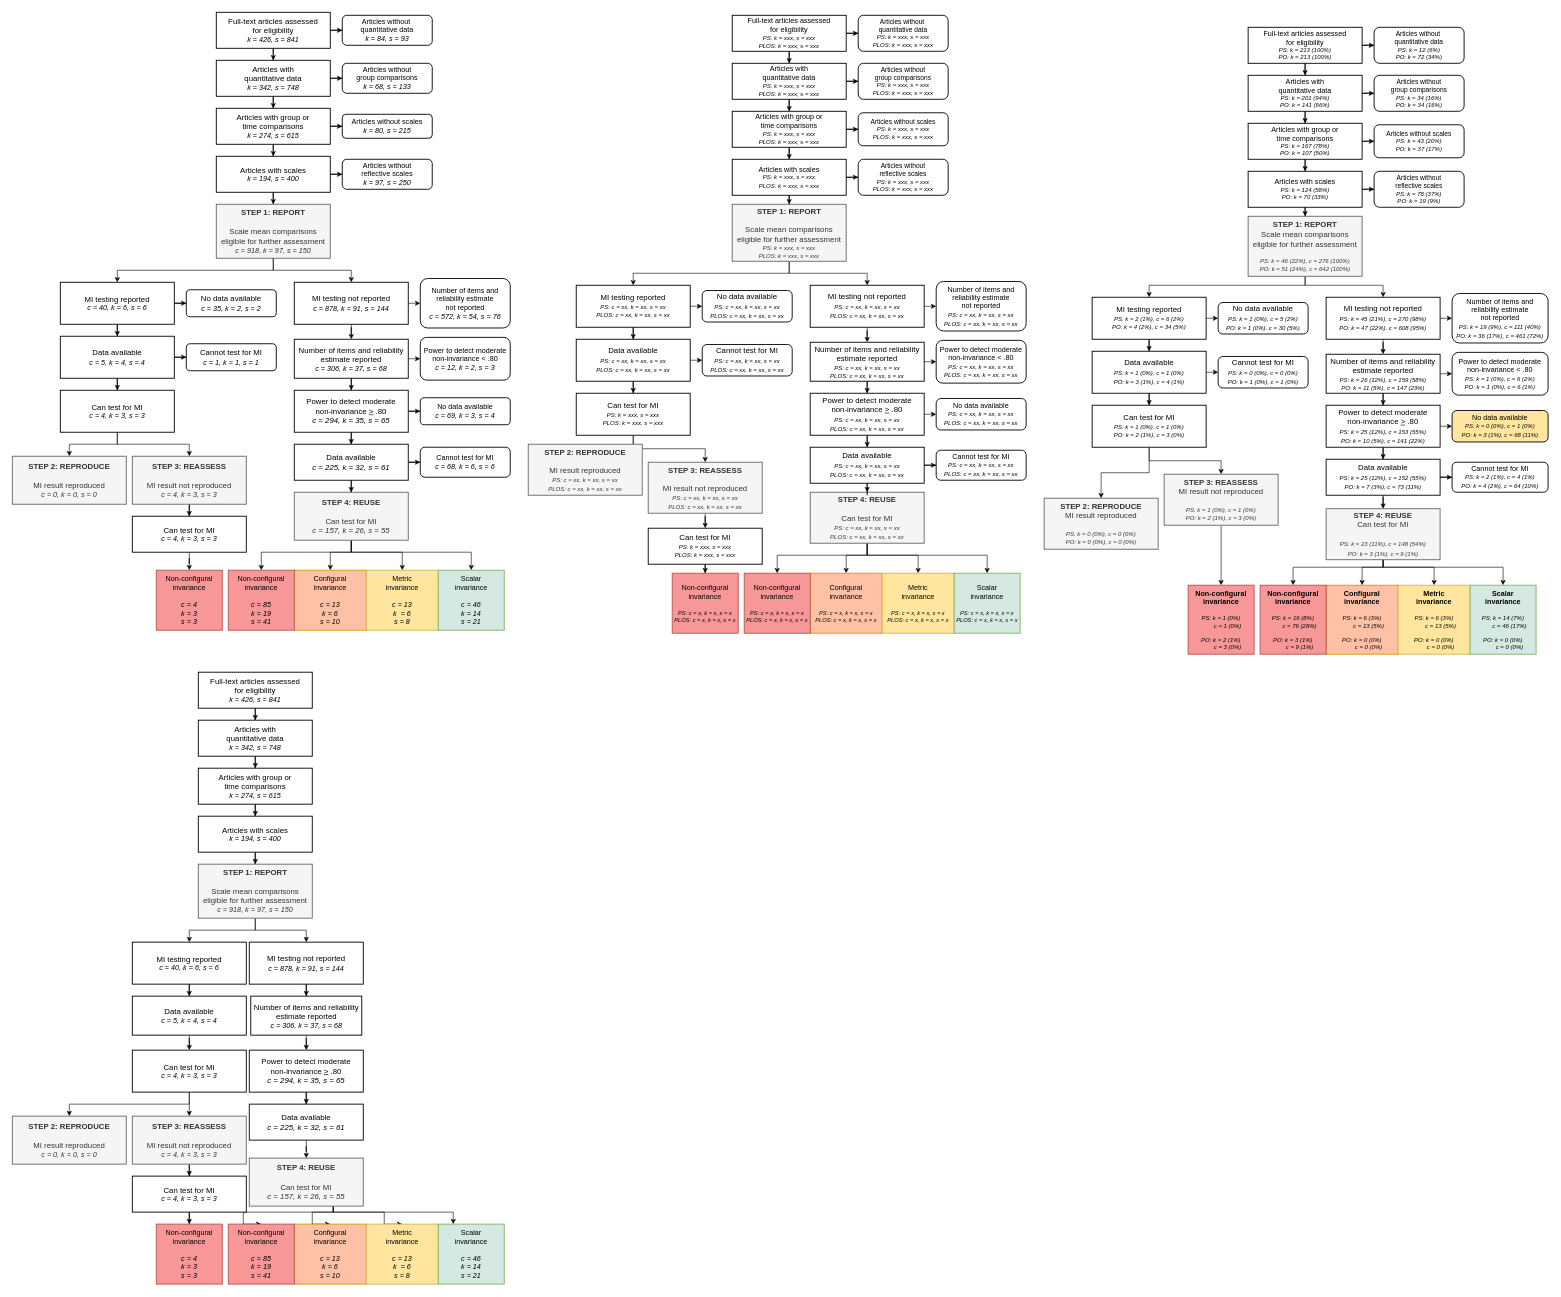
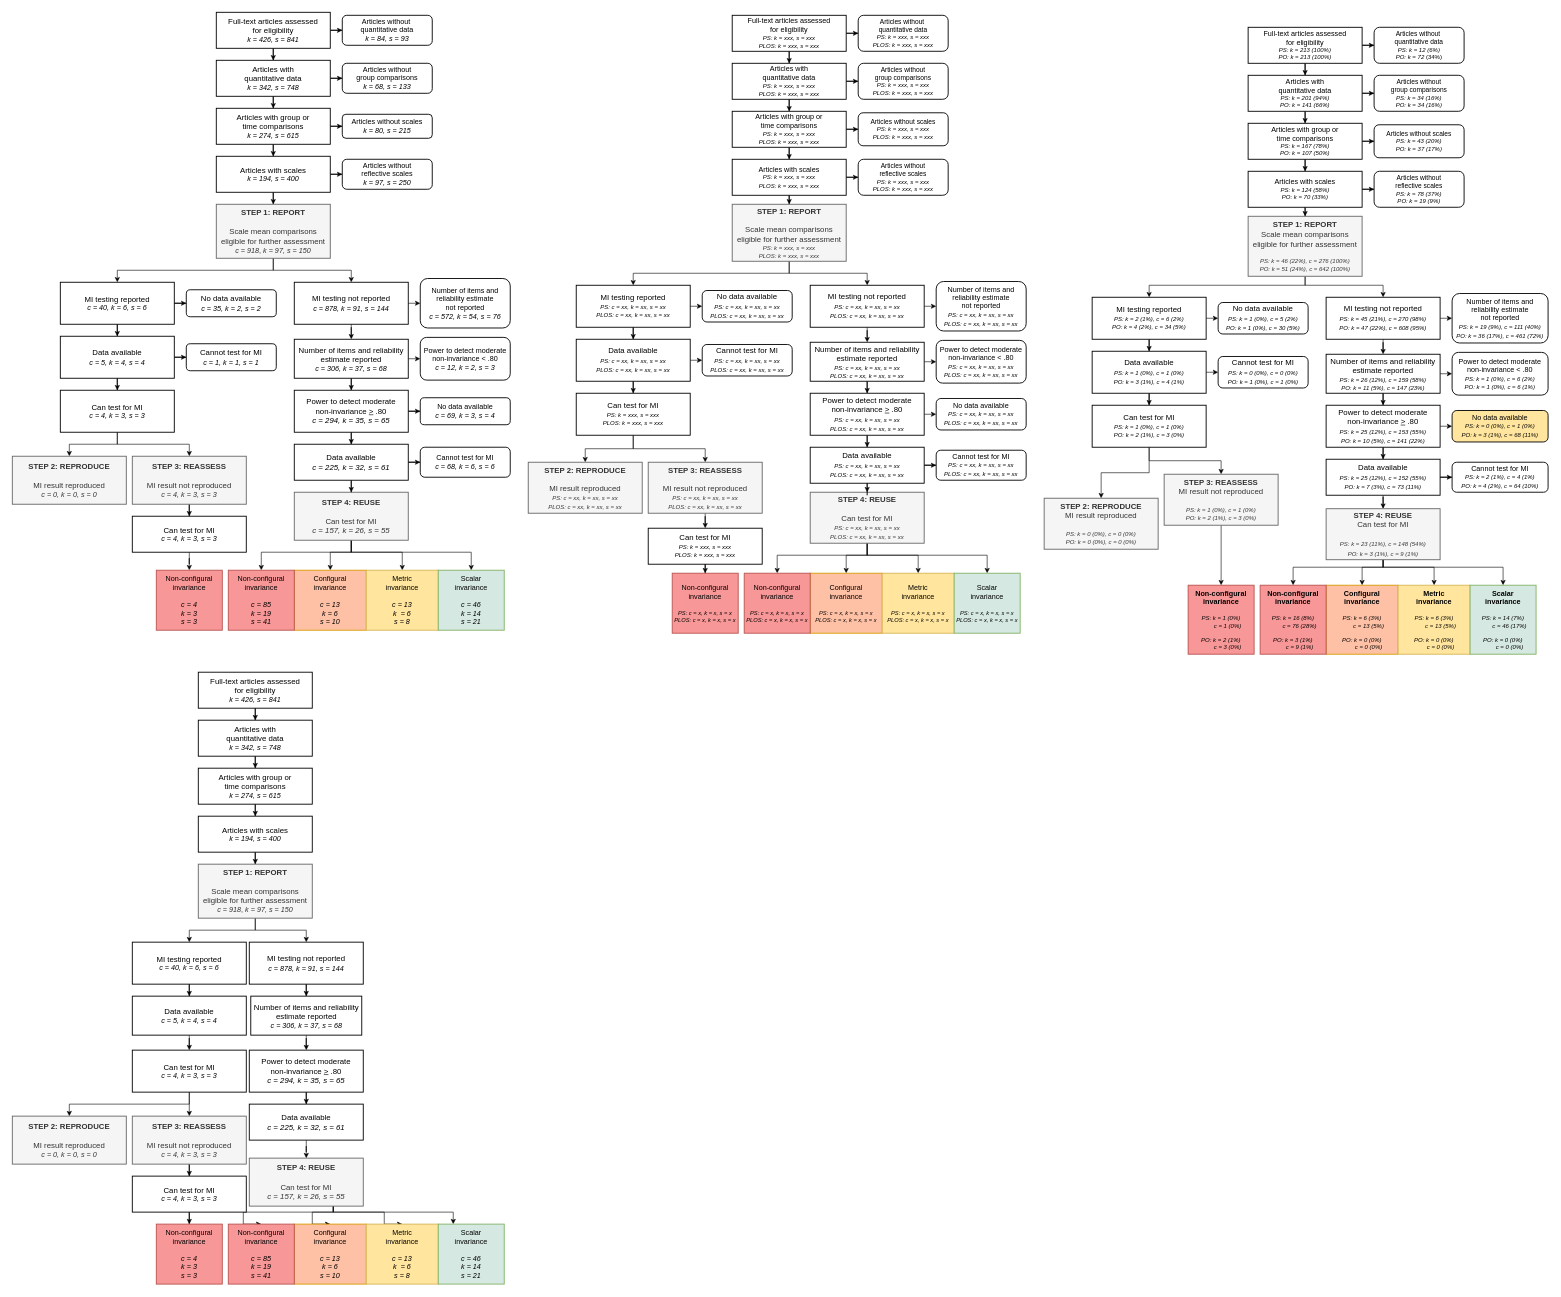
node "STEP 2: REPRODUCE MI result reproduced PS: c = xx, k = xx, s = xx PLOS: c = xx, k = xx, s = xx": moved (585, 470) -> (585, 488)
